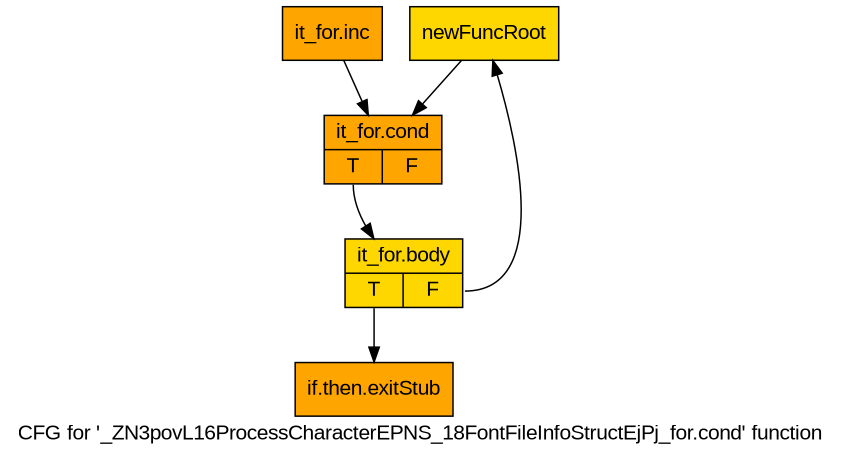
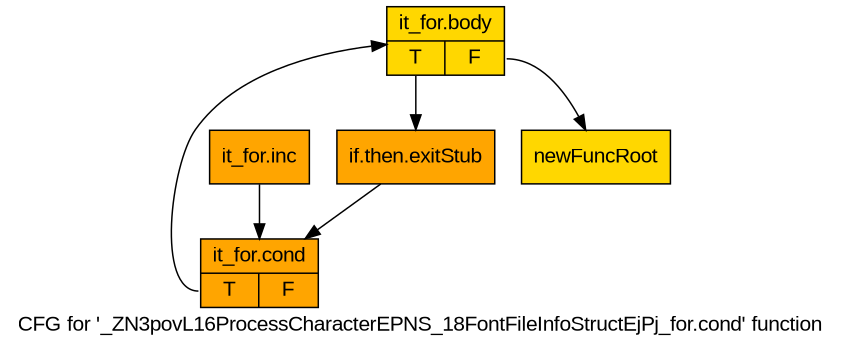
edge "newFuncRoot" -> "it_for.cond": now "if.then.exitStub" -> "it_for.cond"
